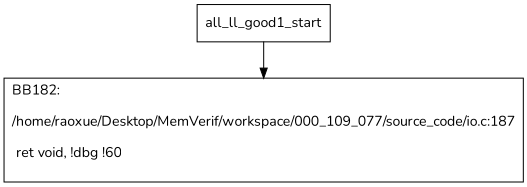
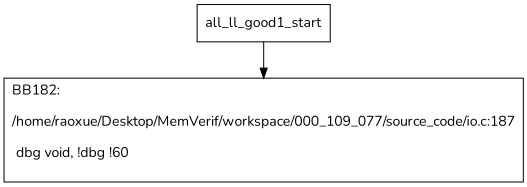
node "BB182:": text "ret void, !dbg !60" -> "dbg void, !dbg !60"
